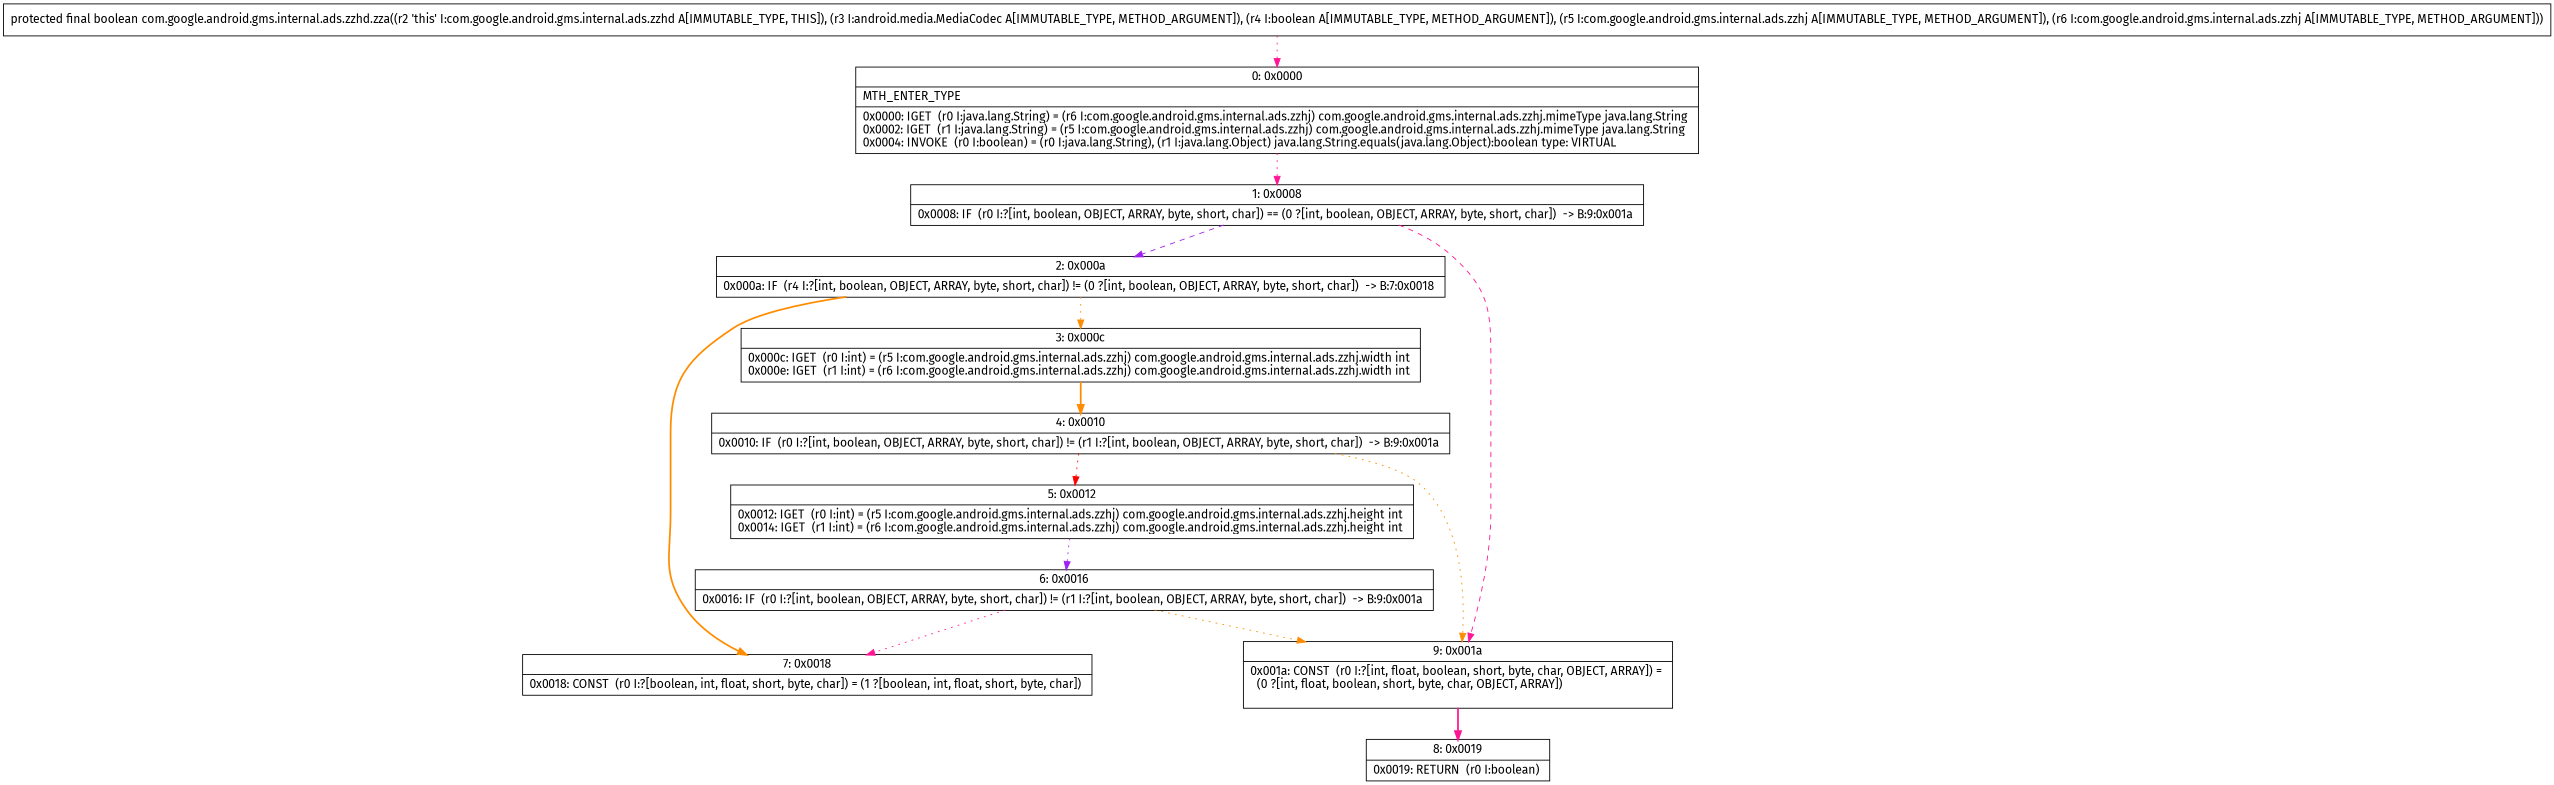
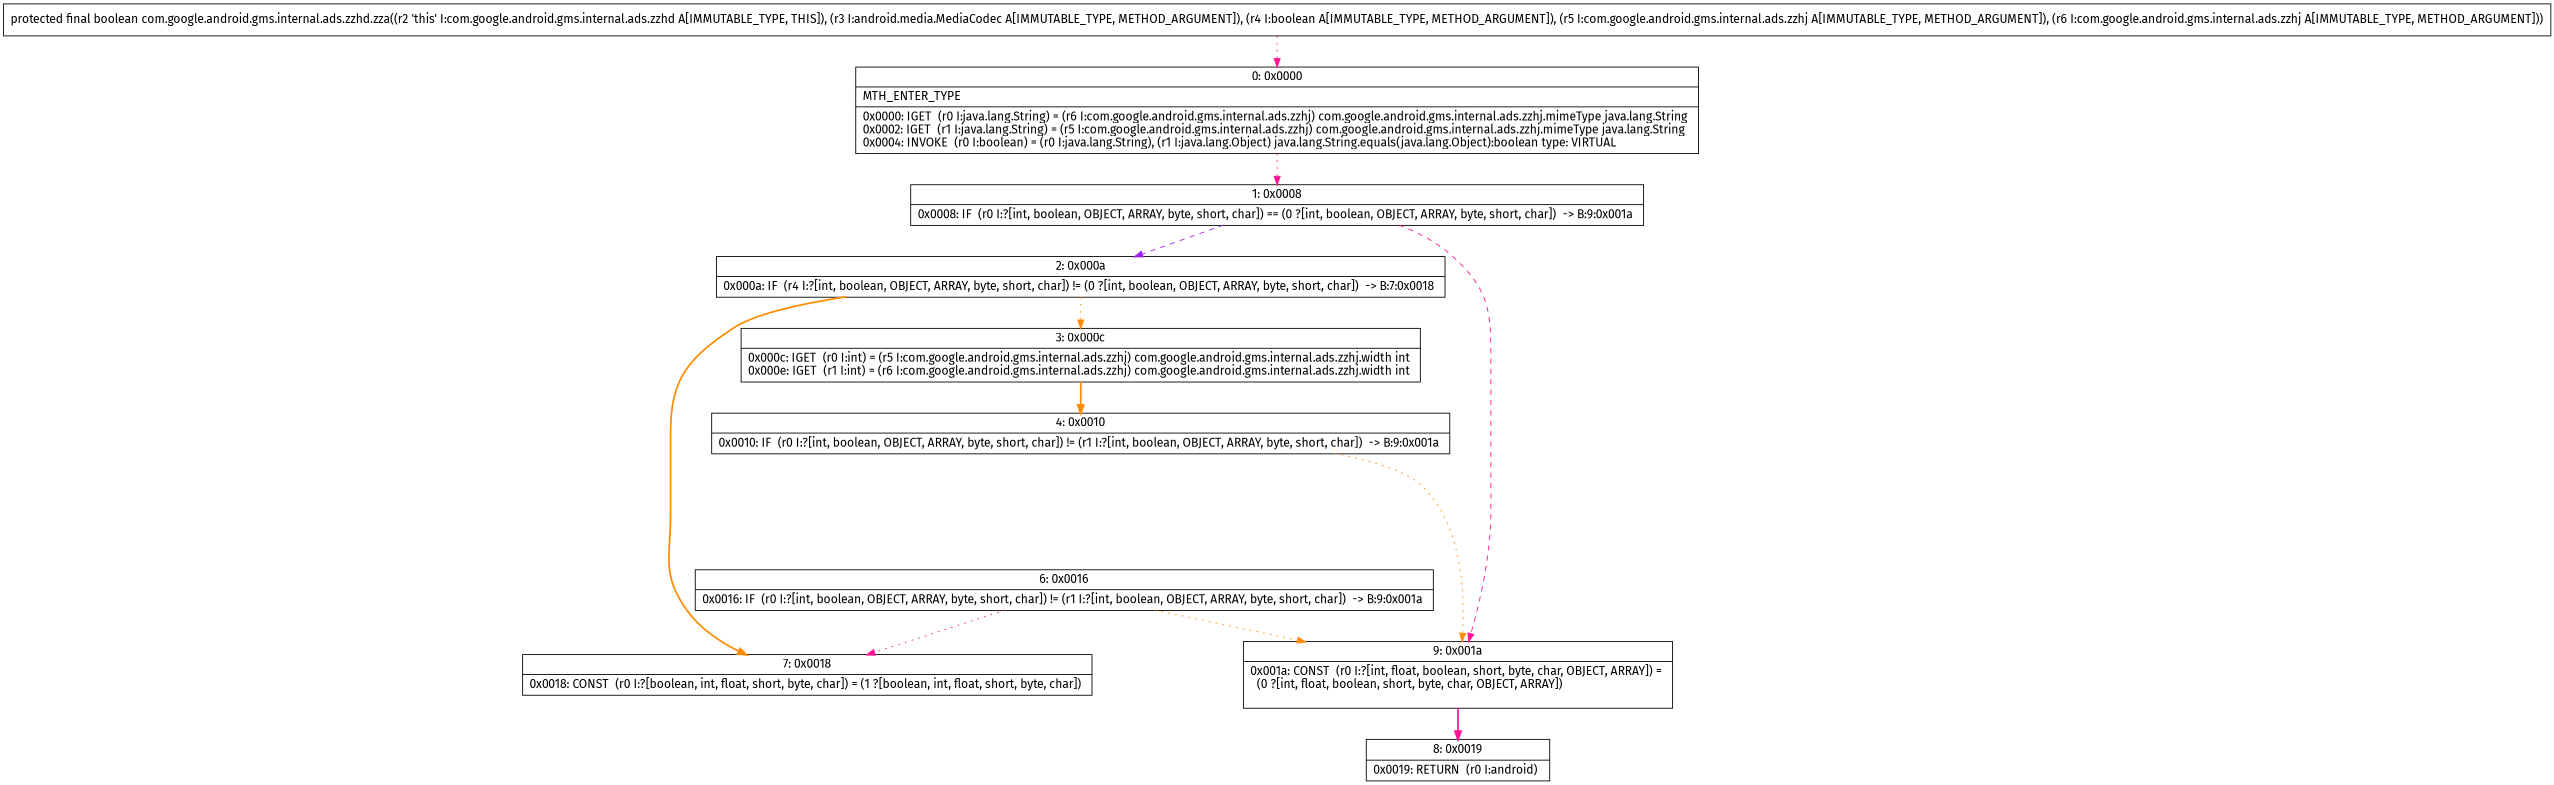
node "5: 0x0012": removed
node "8: 0x0019": text "0x0019: RETURN  (r0 I:boolean)" -> "0x0019: RETURN  (r0 I:android)"
